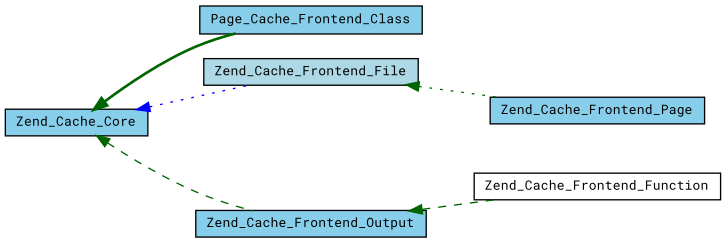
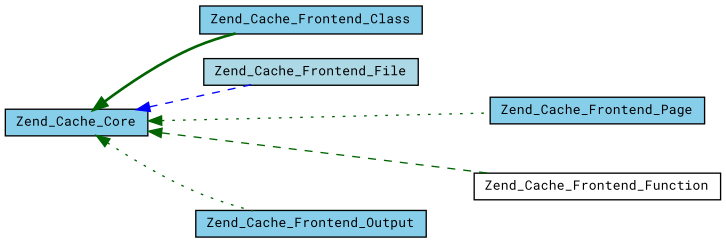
node "Page_Cache_Frontend_Class": label "Page_Cache_Frontend_Class" -> "Zend_Cache_Frontend_Class"
edge "Zend_Cache_Frontend_Page" -> "Zend_Cache_Frontend_File": now "Zend_Cache_Frontend_Page" -> "Zend_Cache_Core"
edge "Zend_Cache_Frontend_File" -> "Zend_Cache_Core": style dotted -> dashed
edge "Zend_Cache_Frontend_Output" -> "Zend_Cache_Core": style dashed -> dotted
edge "Zend_Cache_Frontend_Function" -> "Zend_Cache_Frontend_Output": now "Zend_Cache_Frontend_Function" -> "Zend_Cache_Core"
